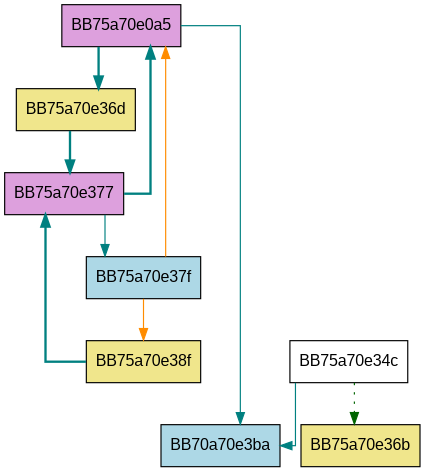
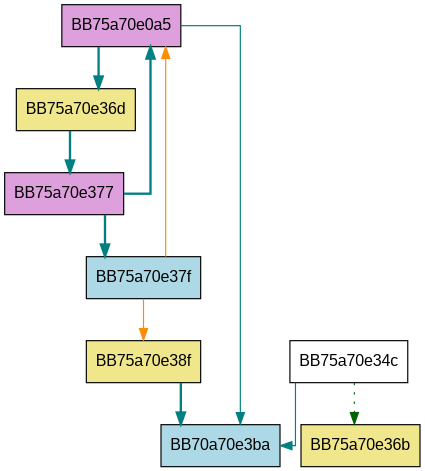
edge "BB75a70e377" -> "BB75a70e37f": style solid -> bold
edge "BB75a70e38f" -> "BB75a70e377": now "BB75a70e38f" -> "BB70a70e3ba"
